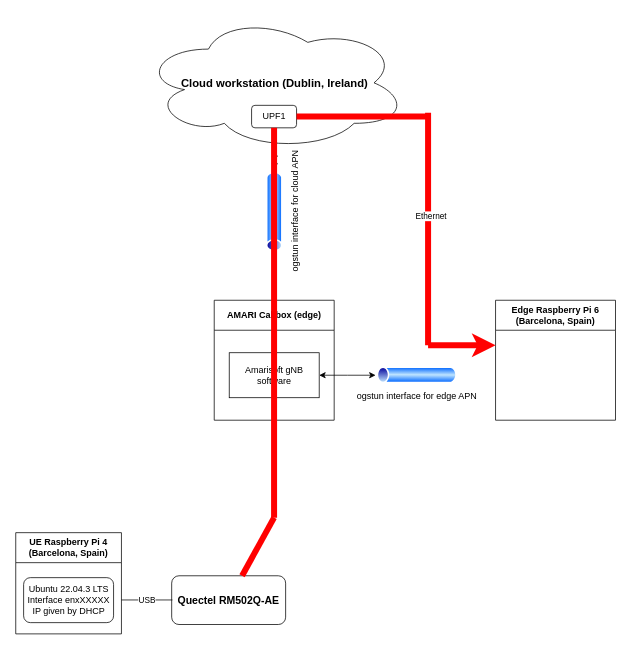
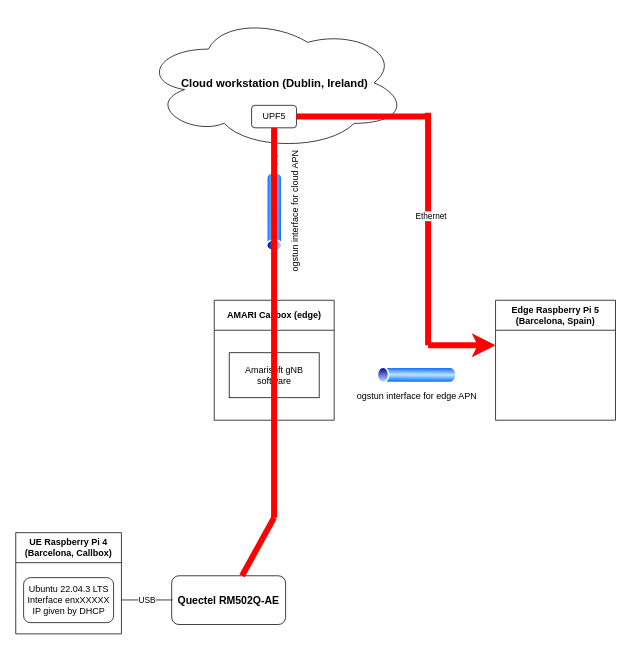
node "UPF1": label "UPF1" -> "UPF5"
node "Edge Raspberry Pi 6 (Barcelona, Spain)": label "Edge Raspberry Pi 6 (Barcelona, Spain)" -> "Edge Raspberry Pi 5 (Barcelona, Spain)"
edge "Amarisoft gNB software" -- "ogstun interface for edge APN": removed
node "UE Raspberry Pi 4 (Barcelona, Spain)": label "UE Raspberry Pi 4 (Barcelona, Spain)" -> "UE Raspberry Pi 4 (Barcelona, Callbox)"
